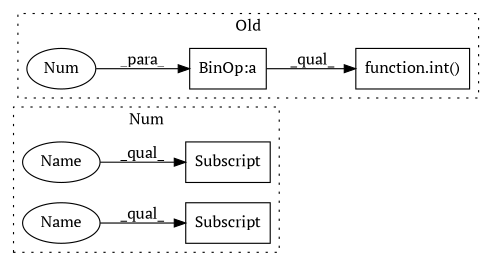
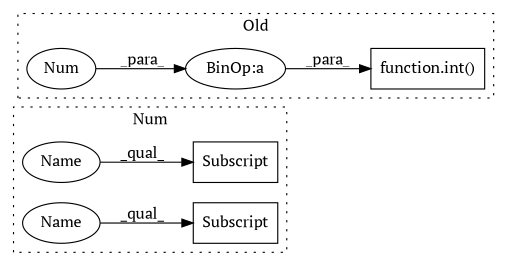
edge "BinOp:a" -> "function.int()": label "_qual_" -> "_para_"
node "BinOp:a": shape box -> ellipse
